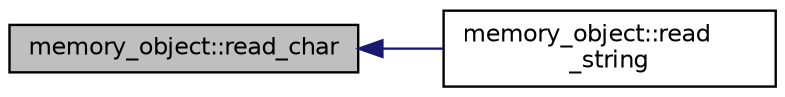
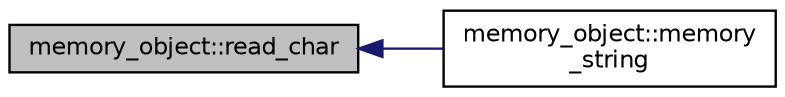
node "memory_object::read _string": label "memory_object::read _string" -> "memory_object::memory _string"
